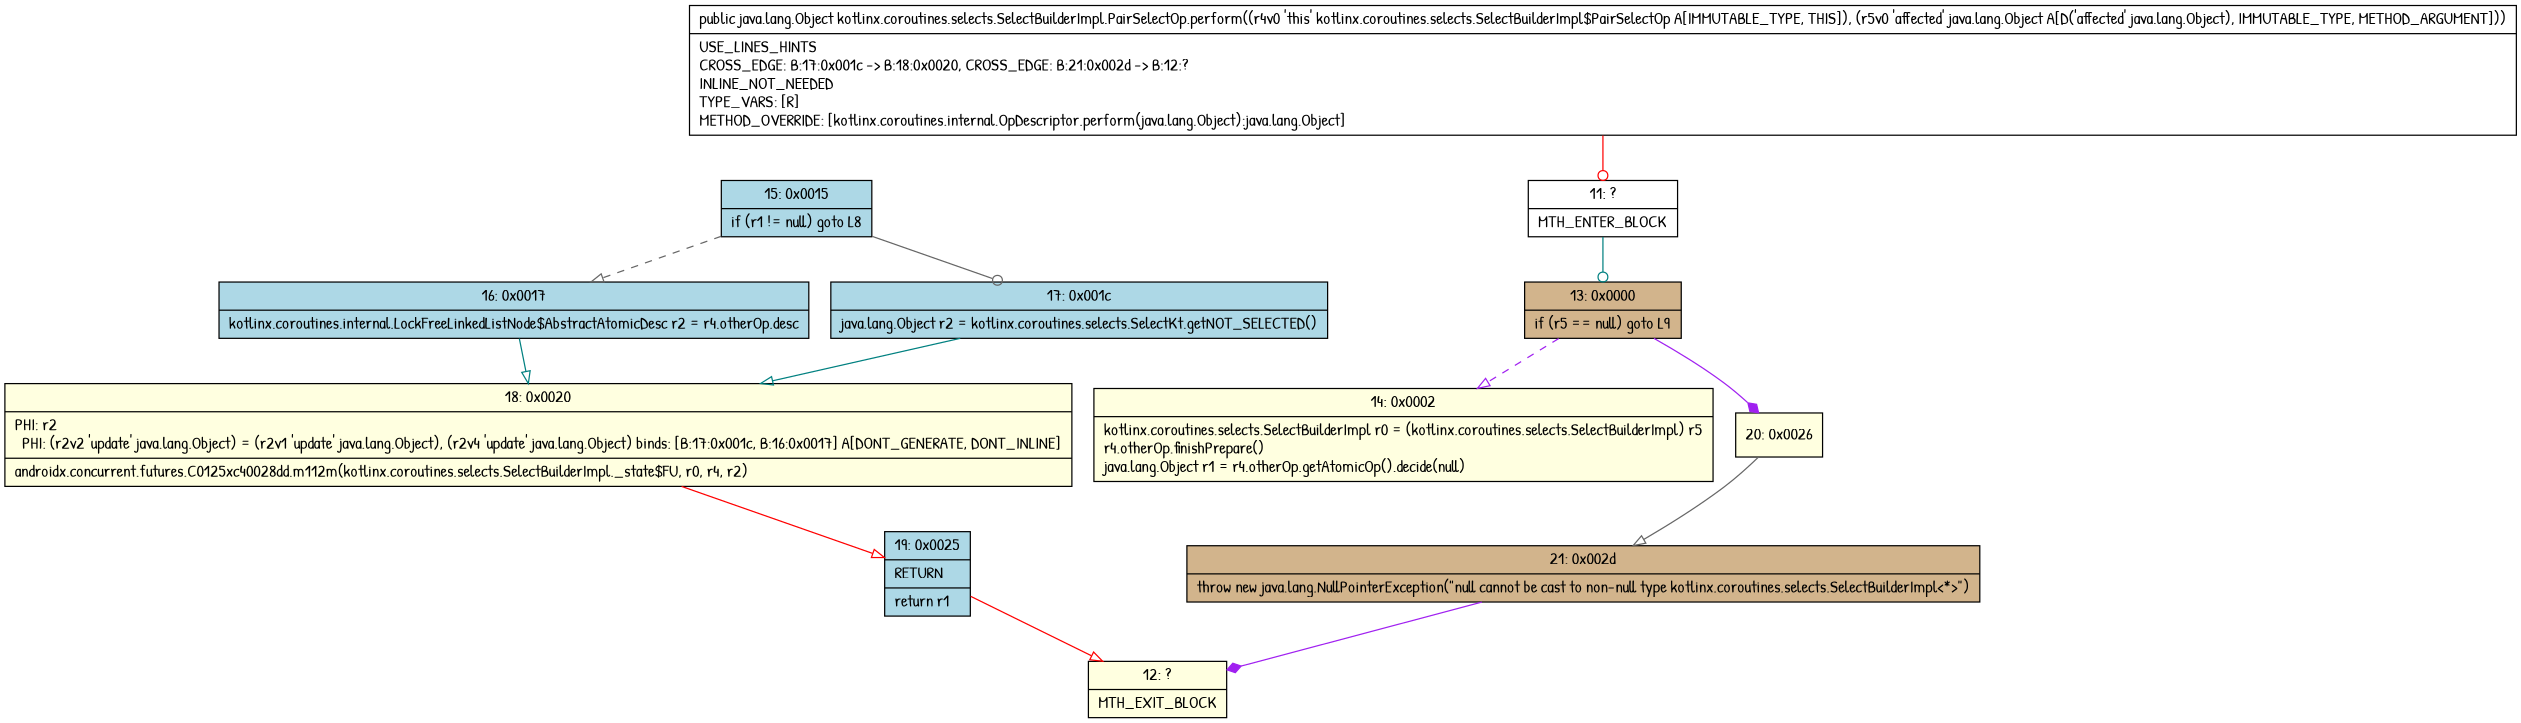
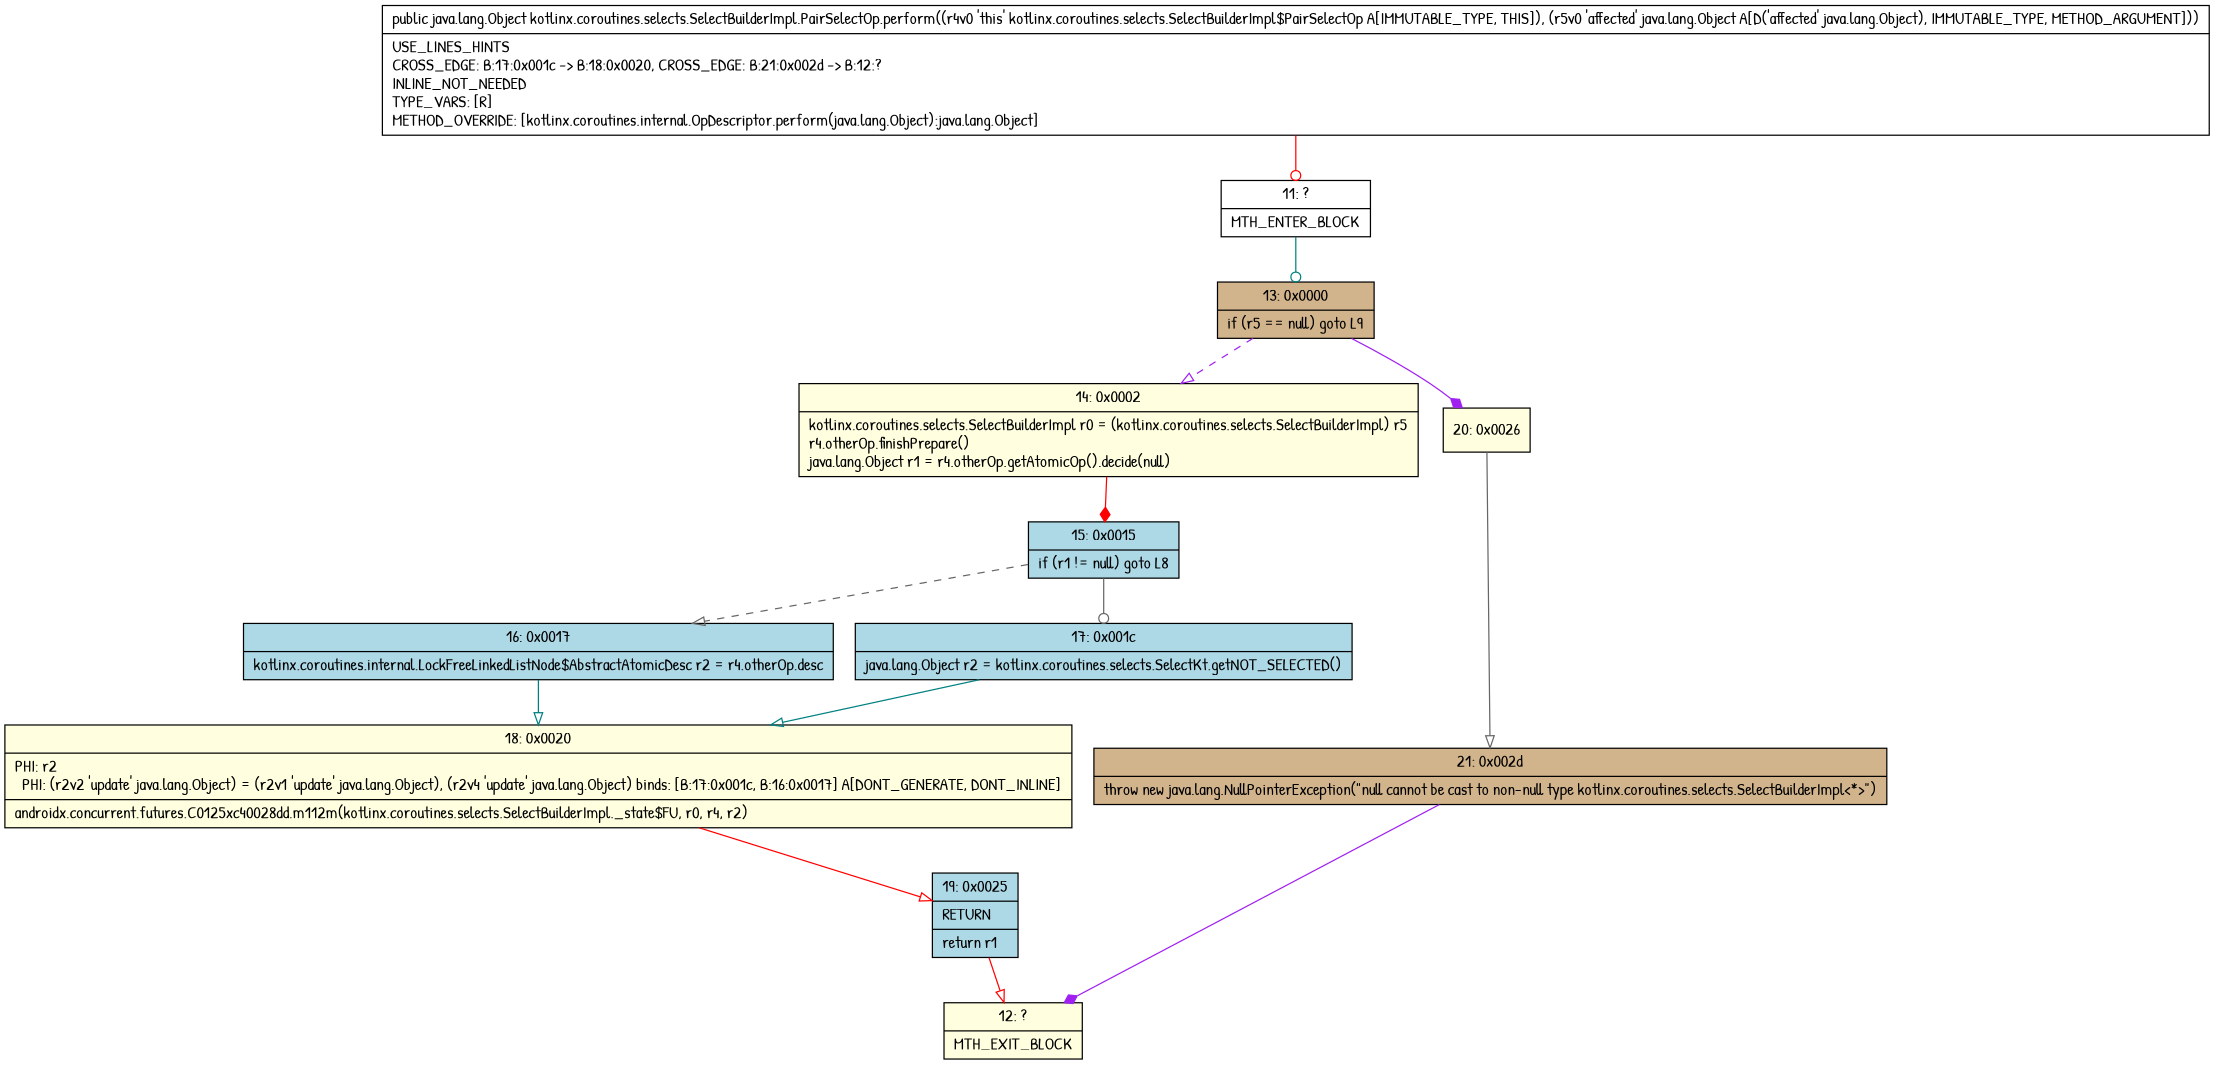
edge "14: 0x0002" -> "15: 0x0015": added
